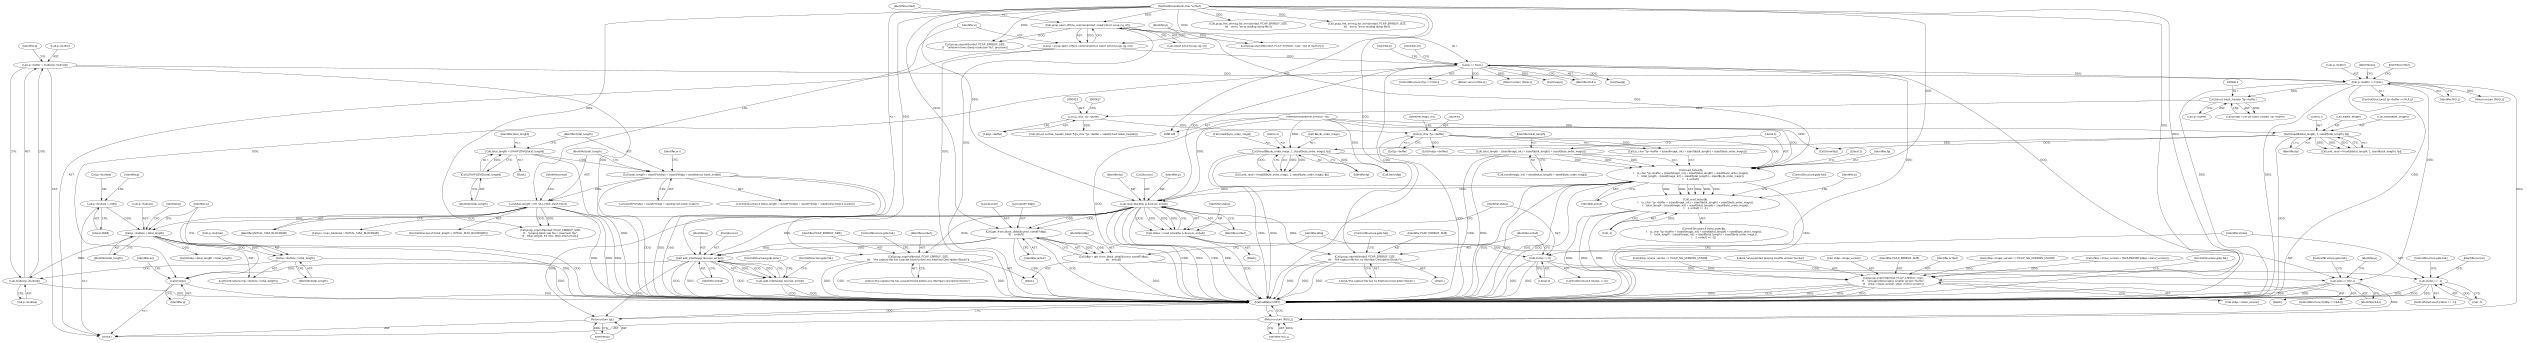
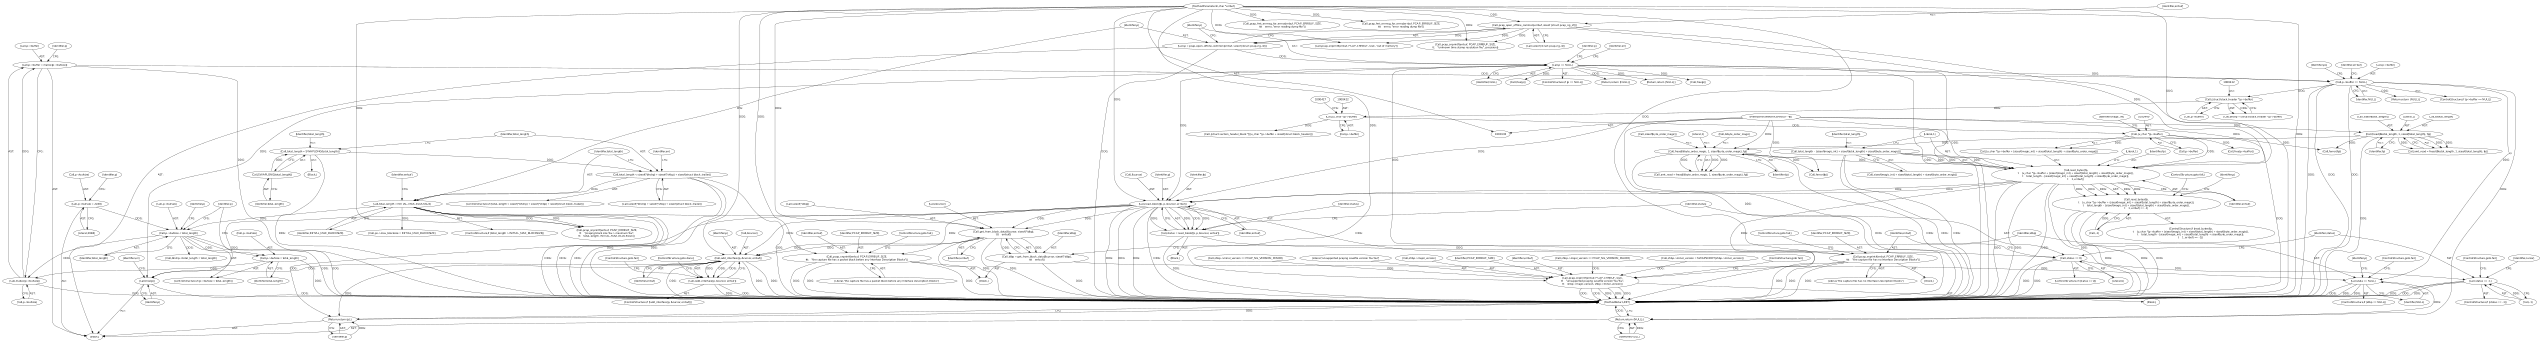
edge "(MethodParameterIn,char *errbuf)" -> "(Call,add_interface(p, &cursor, errbuf))": label "AST: " -> "DDG: "
node "(ControlStructure,if (!add_interface(p, &cursor, errbuf)))": added
node "(Call,shbp->minor_version)": removed
